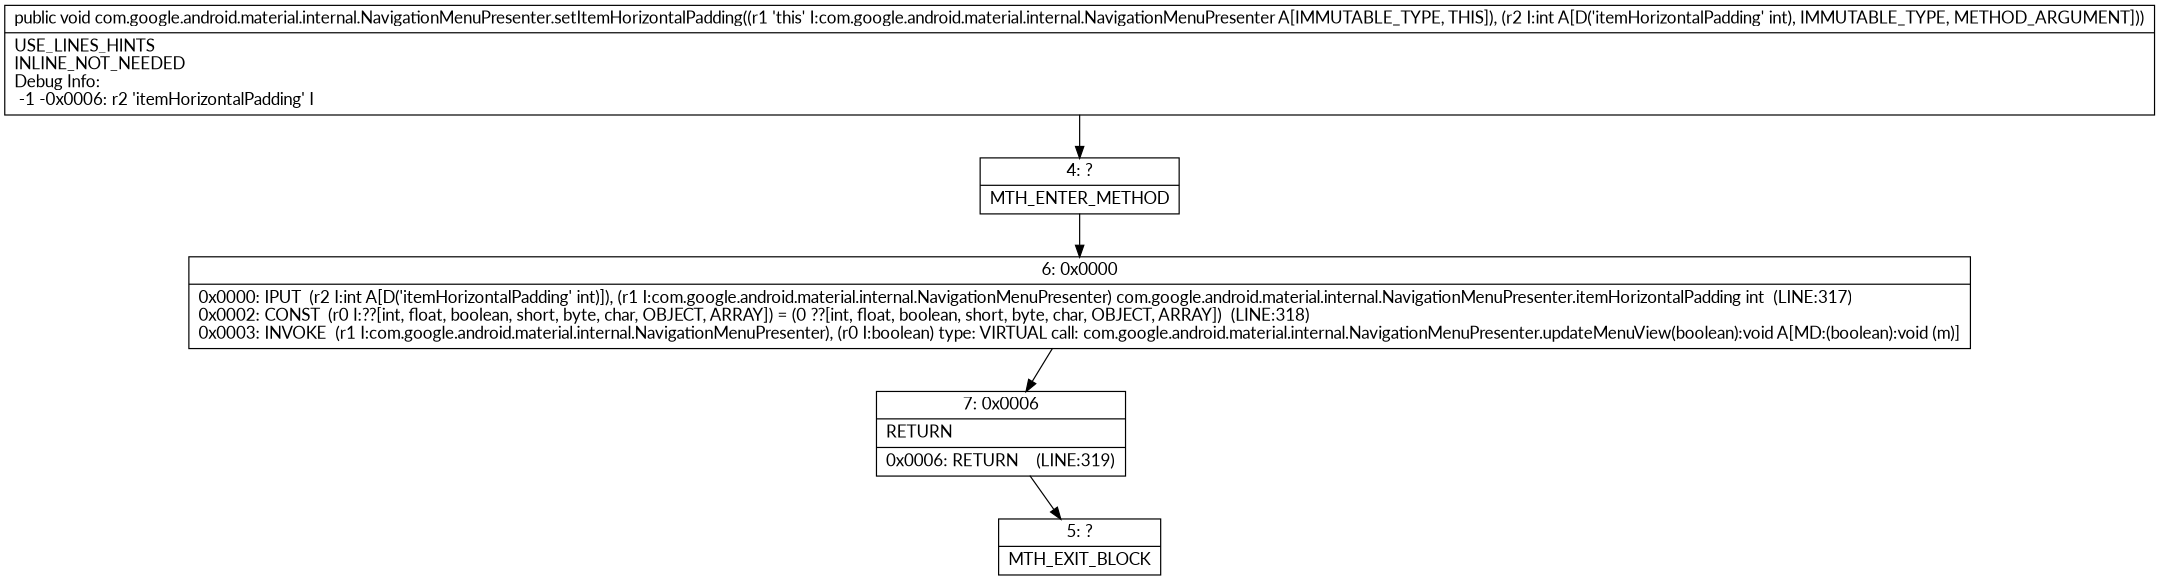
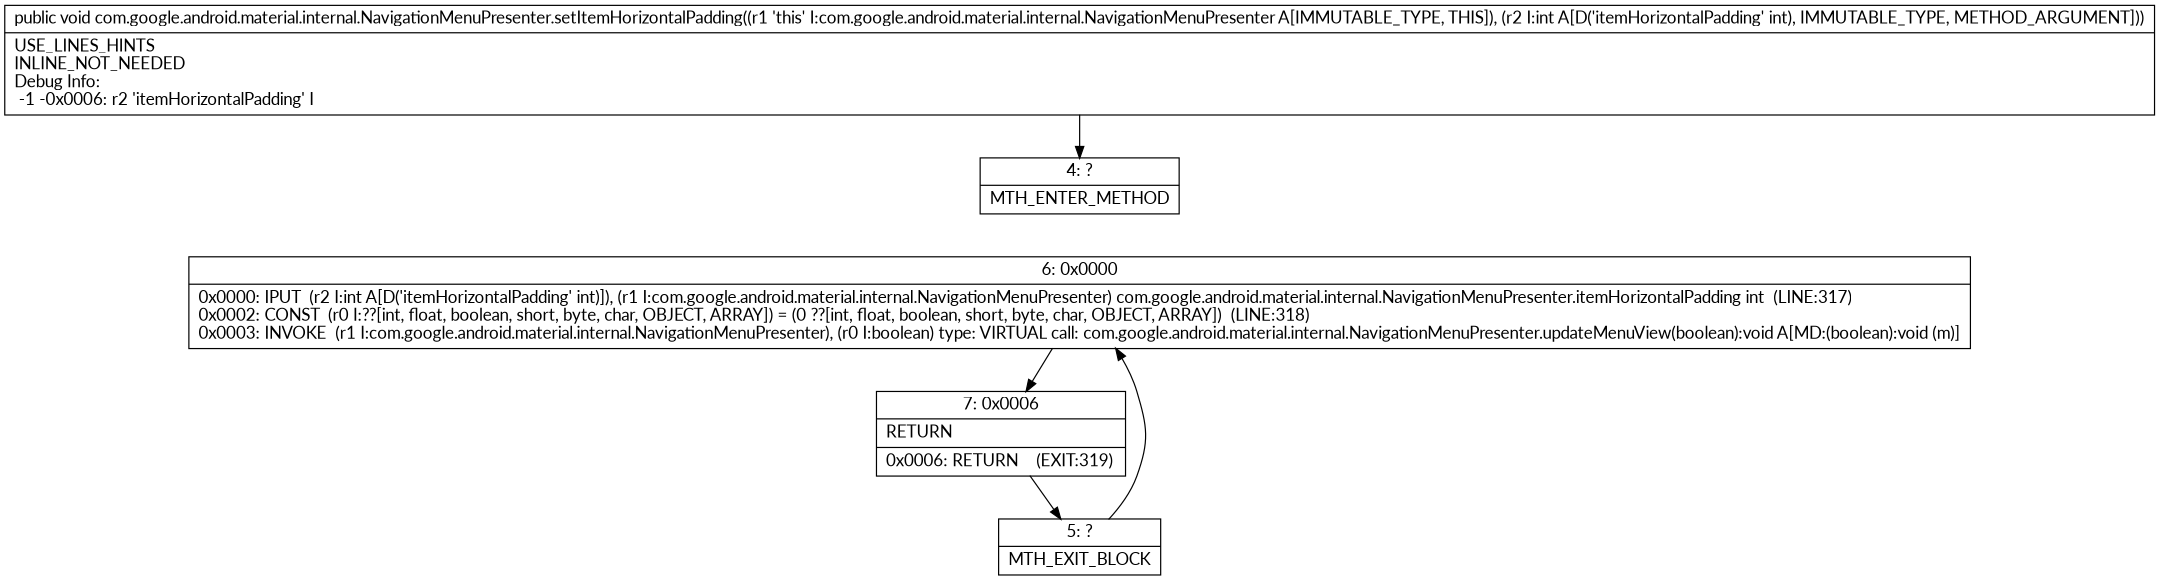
edge "4: ?" -> "6: 0x0000": now "5: ?" -> "6: 0x0000"
node "7: 0x0006": text "0x0006: RETURN    (LINE:319)" -> "0x0006: RETURN    (EXIT:319)"
